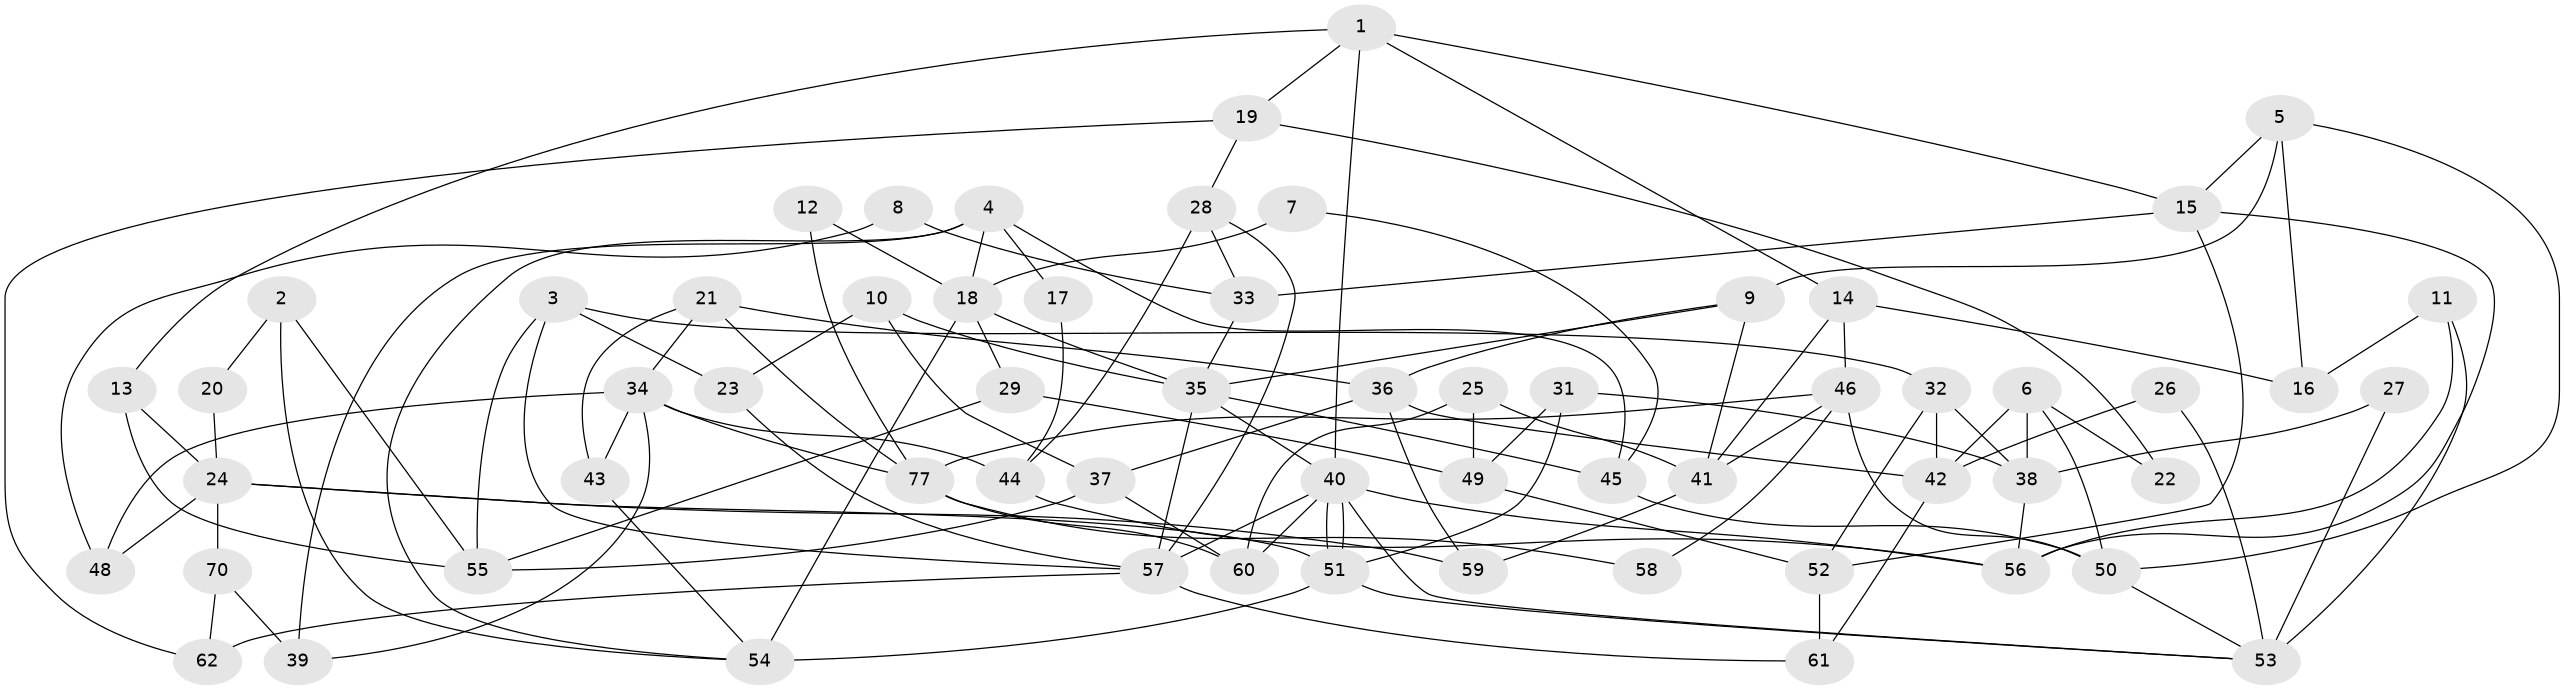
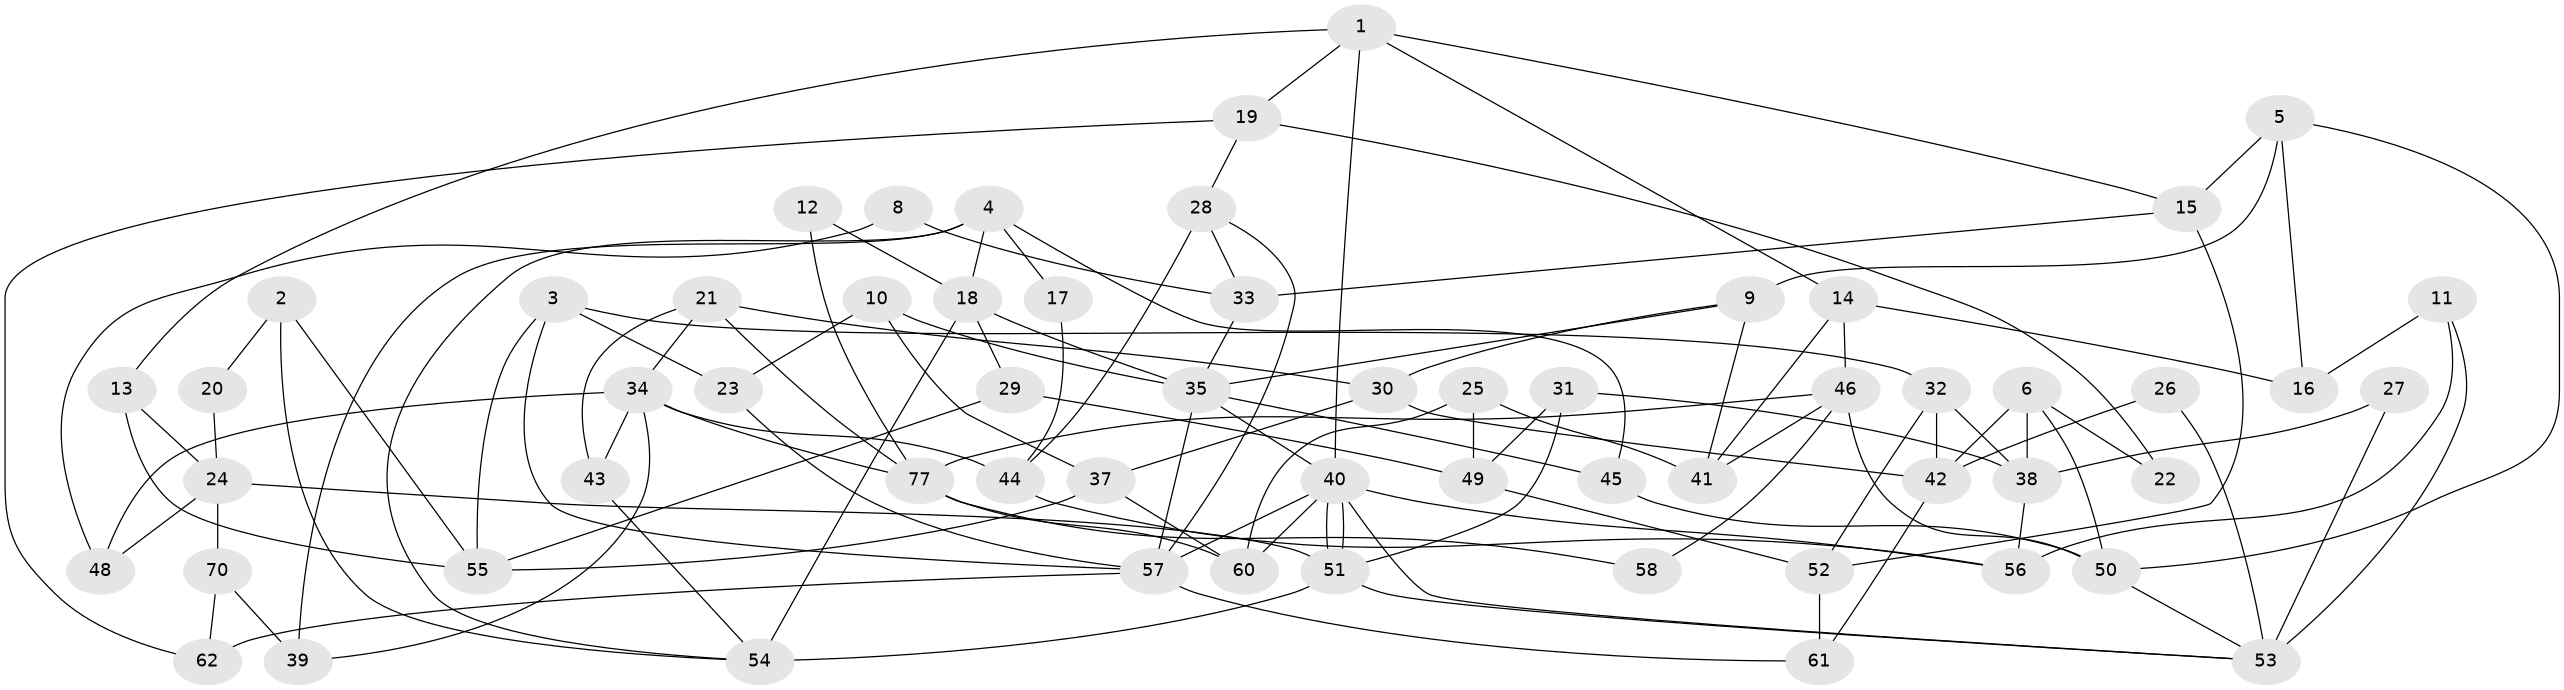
node "7": removed
node "36": label "36" -> "30"
edge "15" -- "56": removed
node "59": removed
